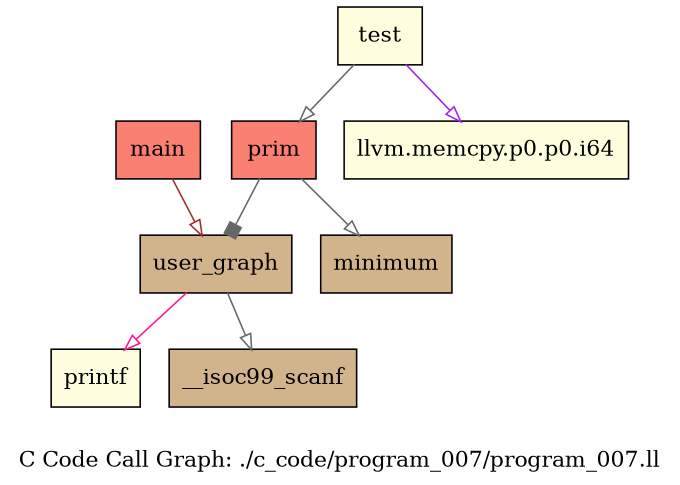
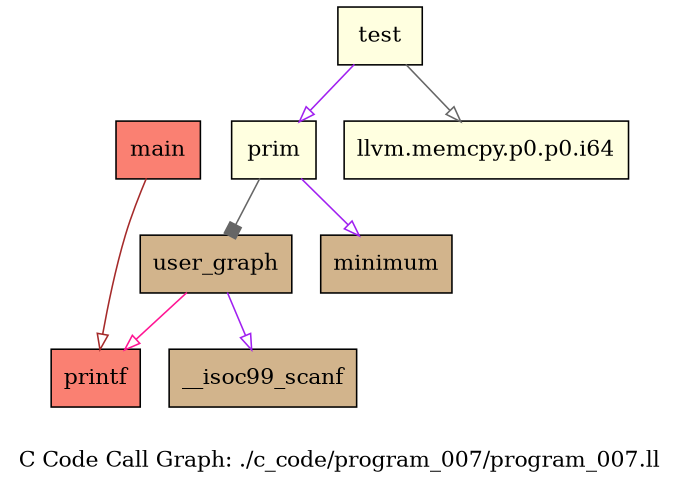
edge "test" -> "prim": color gray40 -> purple
edge "test" -> "llvm.memcpy.p0.p0.i64": color purple -> gray40
node "prim": fillcolor salmon -> lightyellow
edge "main" -> "user_graph": now "main" -> "printf"
edge "prim" -> "minimum": color gray40 -> purple
edge "user_graph" -> "__isoc99_scanf": color gray40 -> purple
node "printf": fillcolor lightyellow -> salmon
